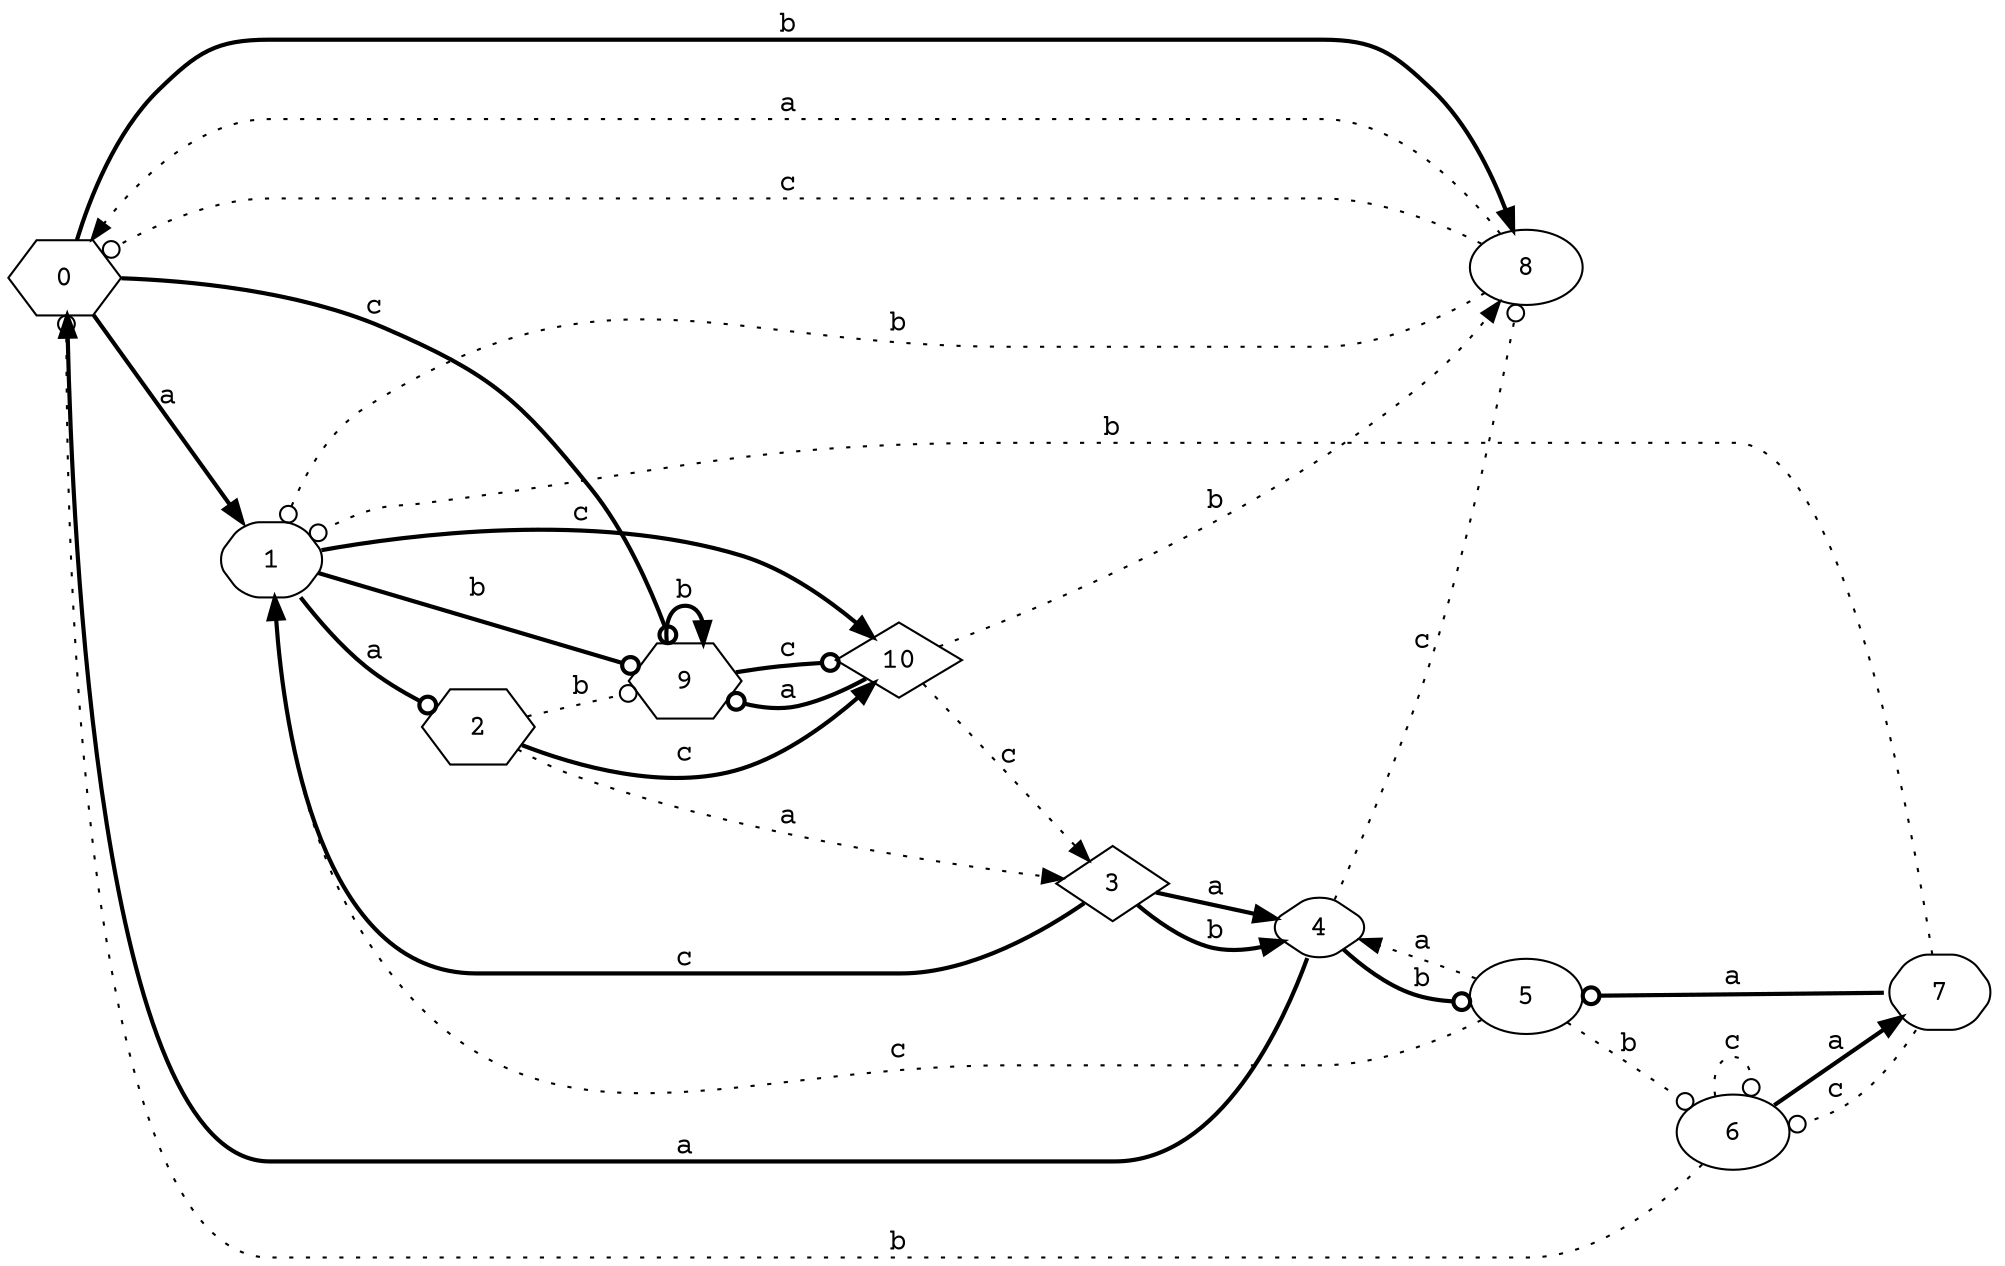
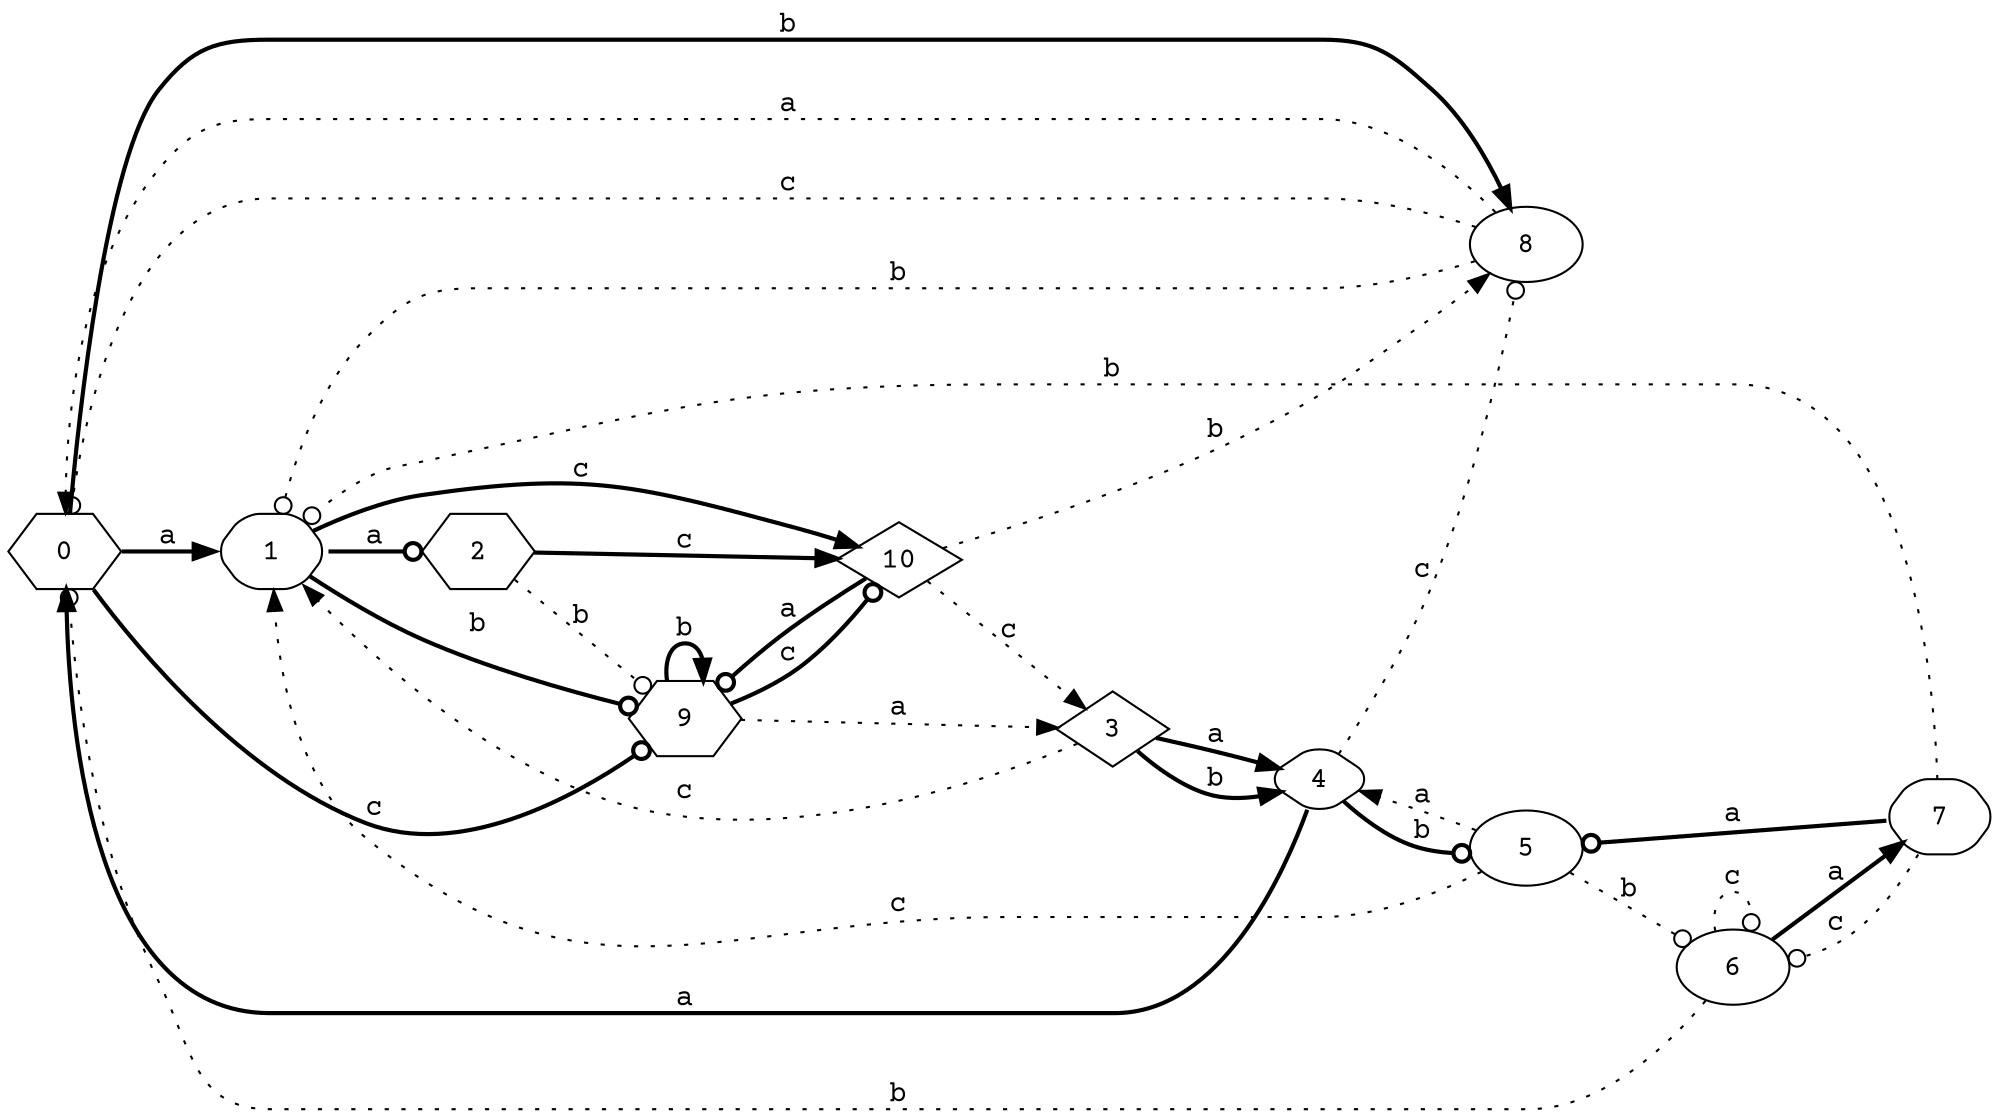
edge "2" -> "3": now "9" -> "3"
edge "3" -> "1": style bold -> dotted
